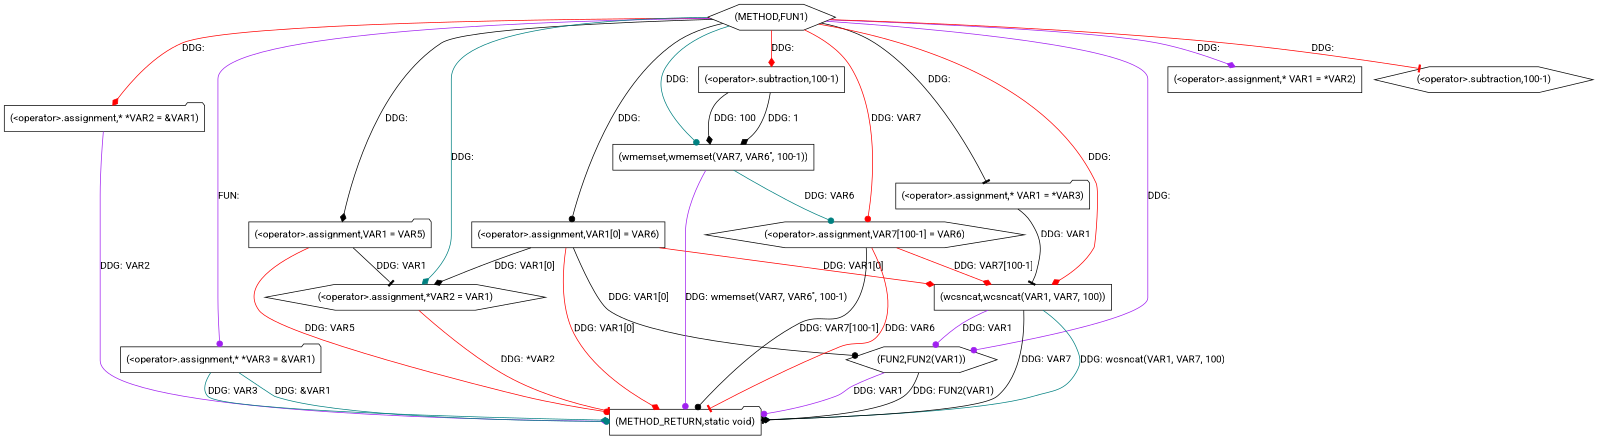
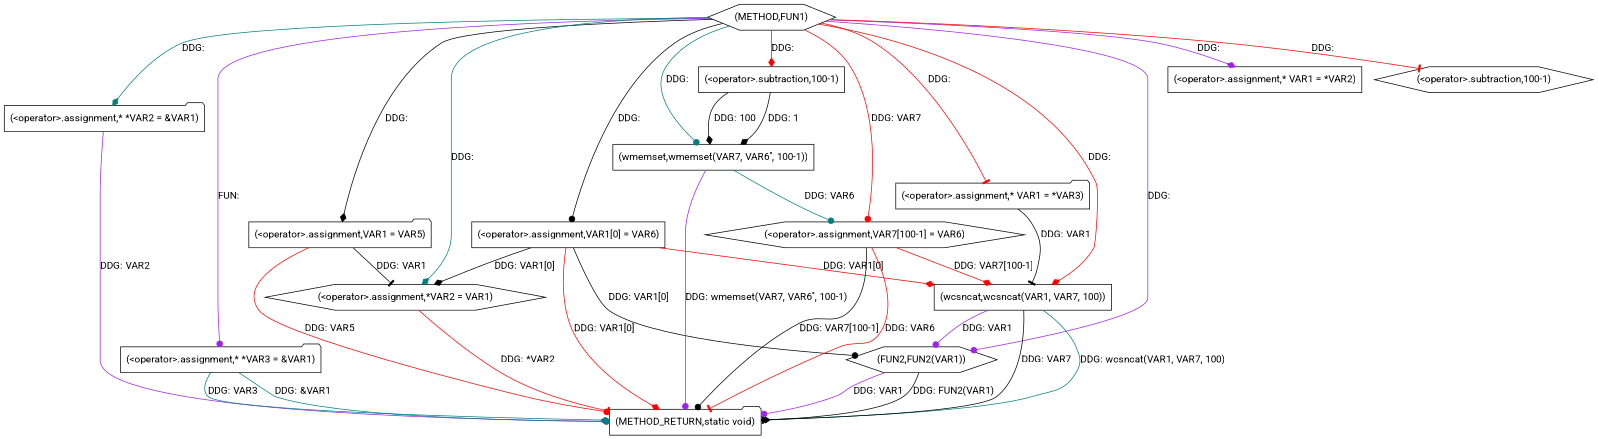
edge "(METHOD,FUN1)" -> "(<operator>.assignment,* *VAR2 = &VAR1)": color red -> teal
edge "(METHOD,FUN1)" -> "(<operator>.assignment,* VAR1 = *VAR3)": color black -> red
